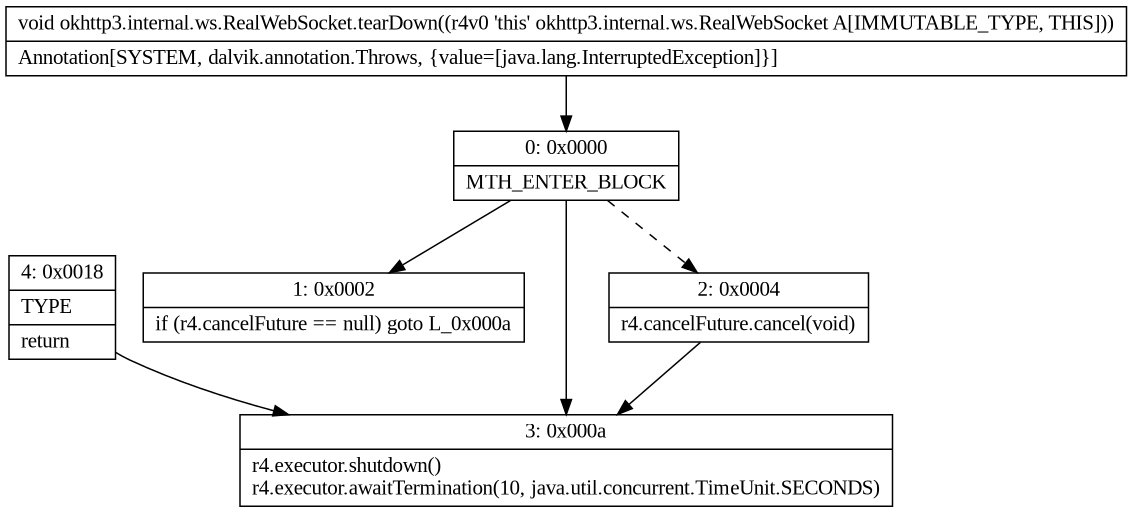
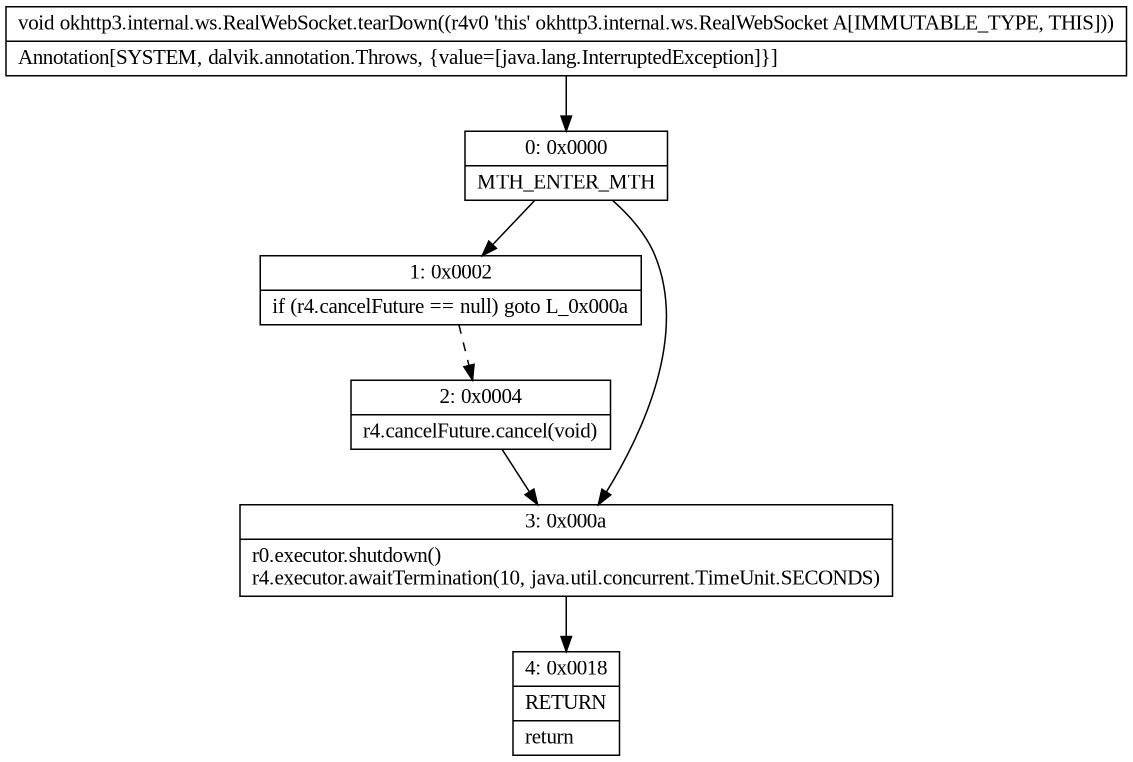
node "0: 0x0000": text "MTH_ENTER_BLOCK" -> "MTH_ENTER_MTH"
edge "0: 0x0000" -> "2: 0x0004": now "1: 0x0002" -> "2: 0x0004"
node "4: 0x0018": text "TYPE" -> "RETURN"
edge "4: 0x0018" -> "3: 0x000a": reversed
node "3: 0x000a": text "r4.executor.shutdown()" -> "r0.executor.shutdown()"
